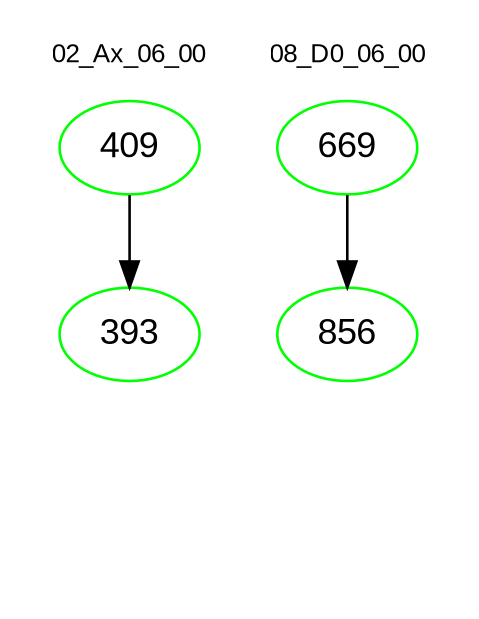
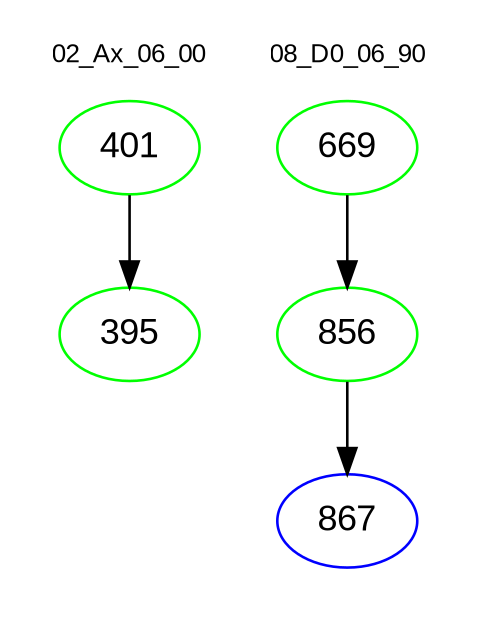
cluster "08_D0_06_00": label "08_D0_06_00" -> "08_D0_06_90"
node "409": label "409" -> "401"
node "393": label "393" -> "395"
node "867": added
